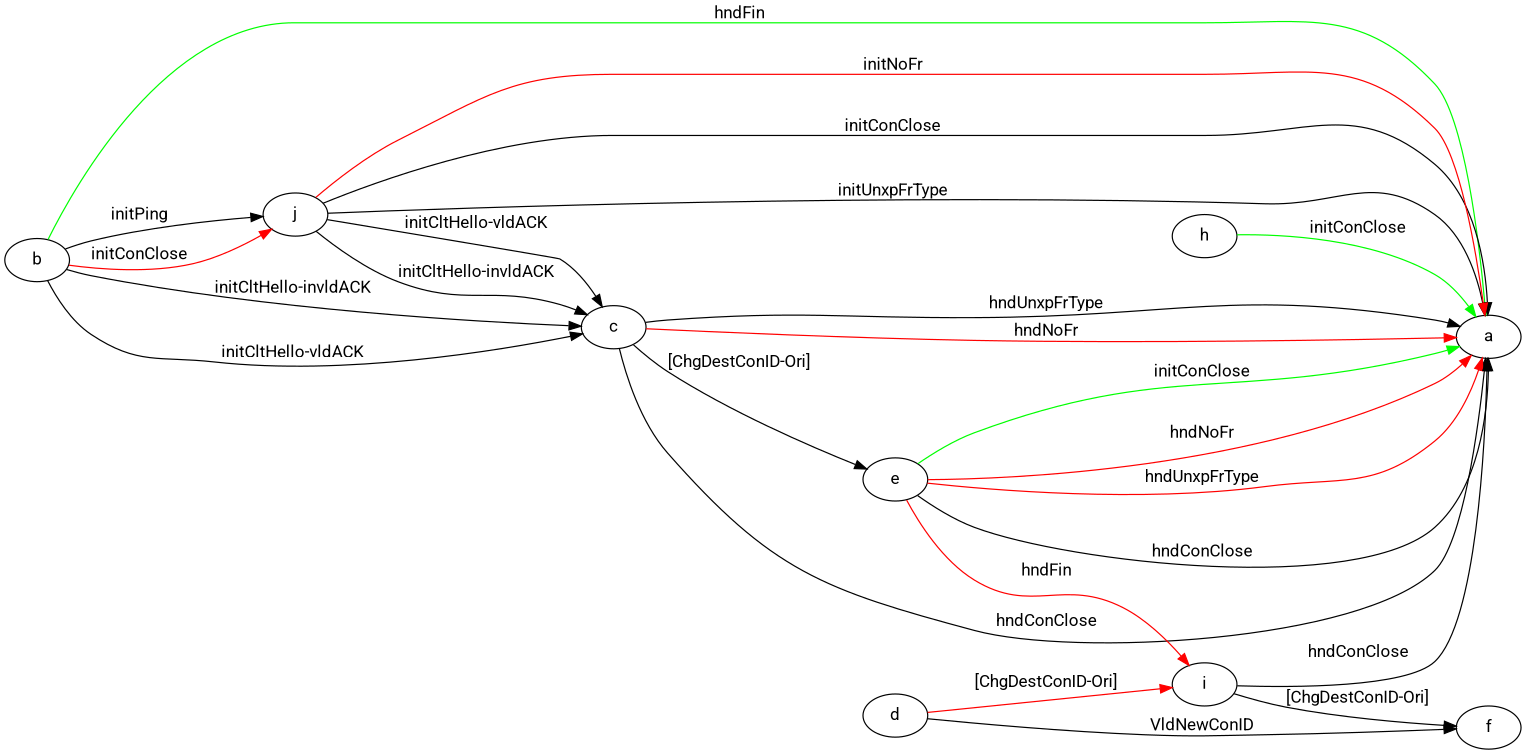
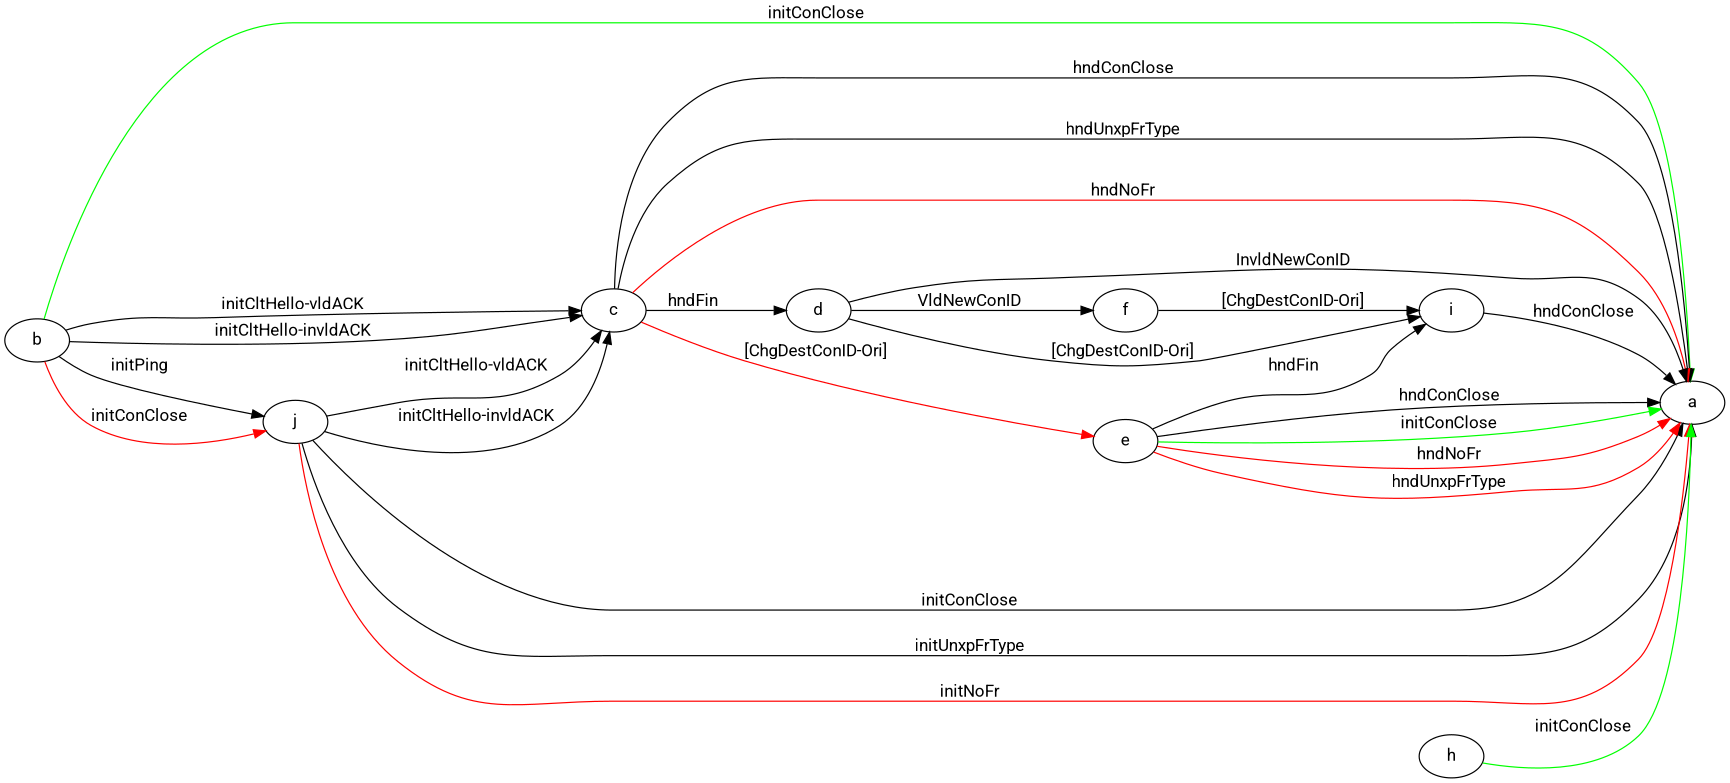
edge "b" -> "a": label "hndFin " -> "initConClose "
edge "d" -> "a": added, label "InvldNewConID"
edge "c" -> "d": added, label "hndFin"
edge "c" -> "e": color black -> red
edge "e" -> "i": color red -> black
edge "d" -> "i": color red -> black
edge "i" -> "f": reversed
